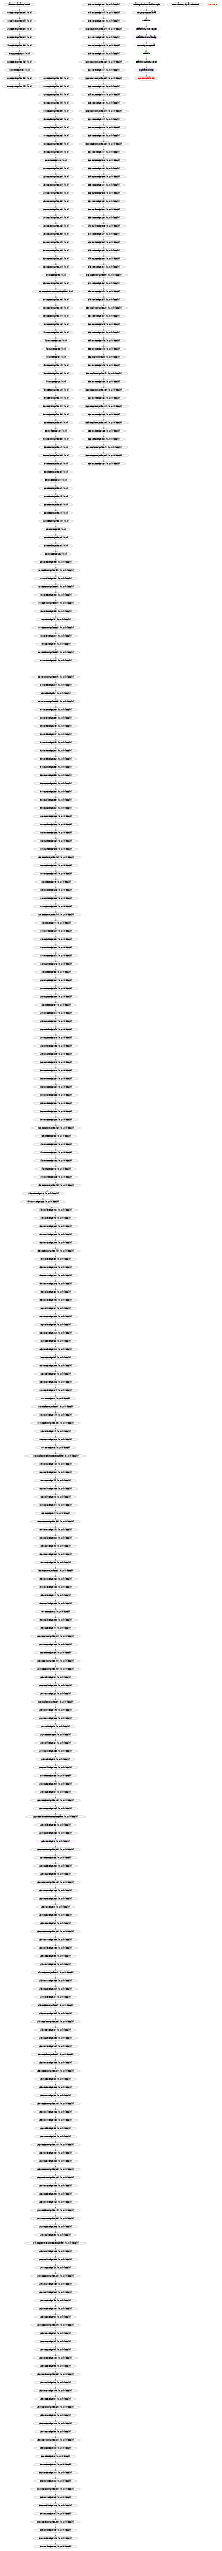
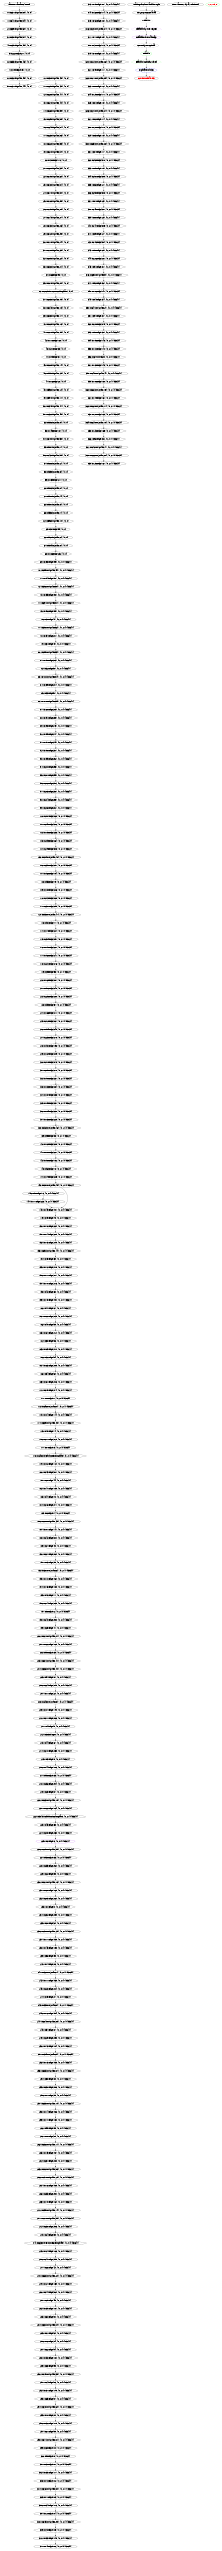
node "82: x_32_edge(50), [0, 2147483647]": added
edge "145: x_691_out(p_{58,45}), [0, 2147483647]" -> "146: x_50_edge(76), [0, 2147483647]": now "145: x_691_out(p_{58,45}), [0, 2147483647]" -> "148: x_149_edge(191), [0, 2147483647]"
